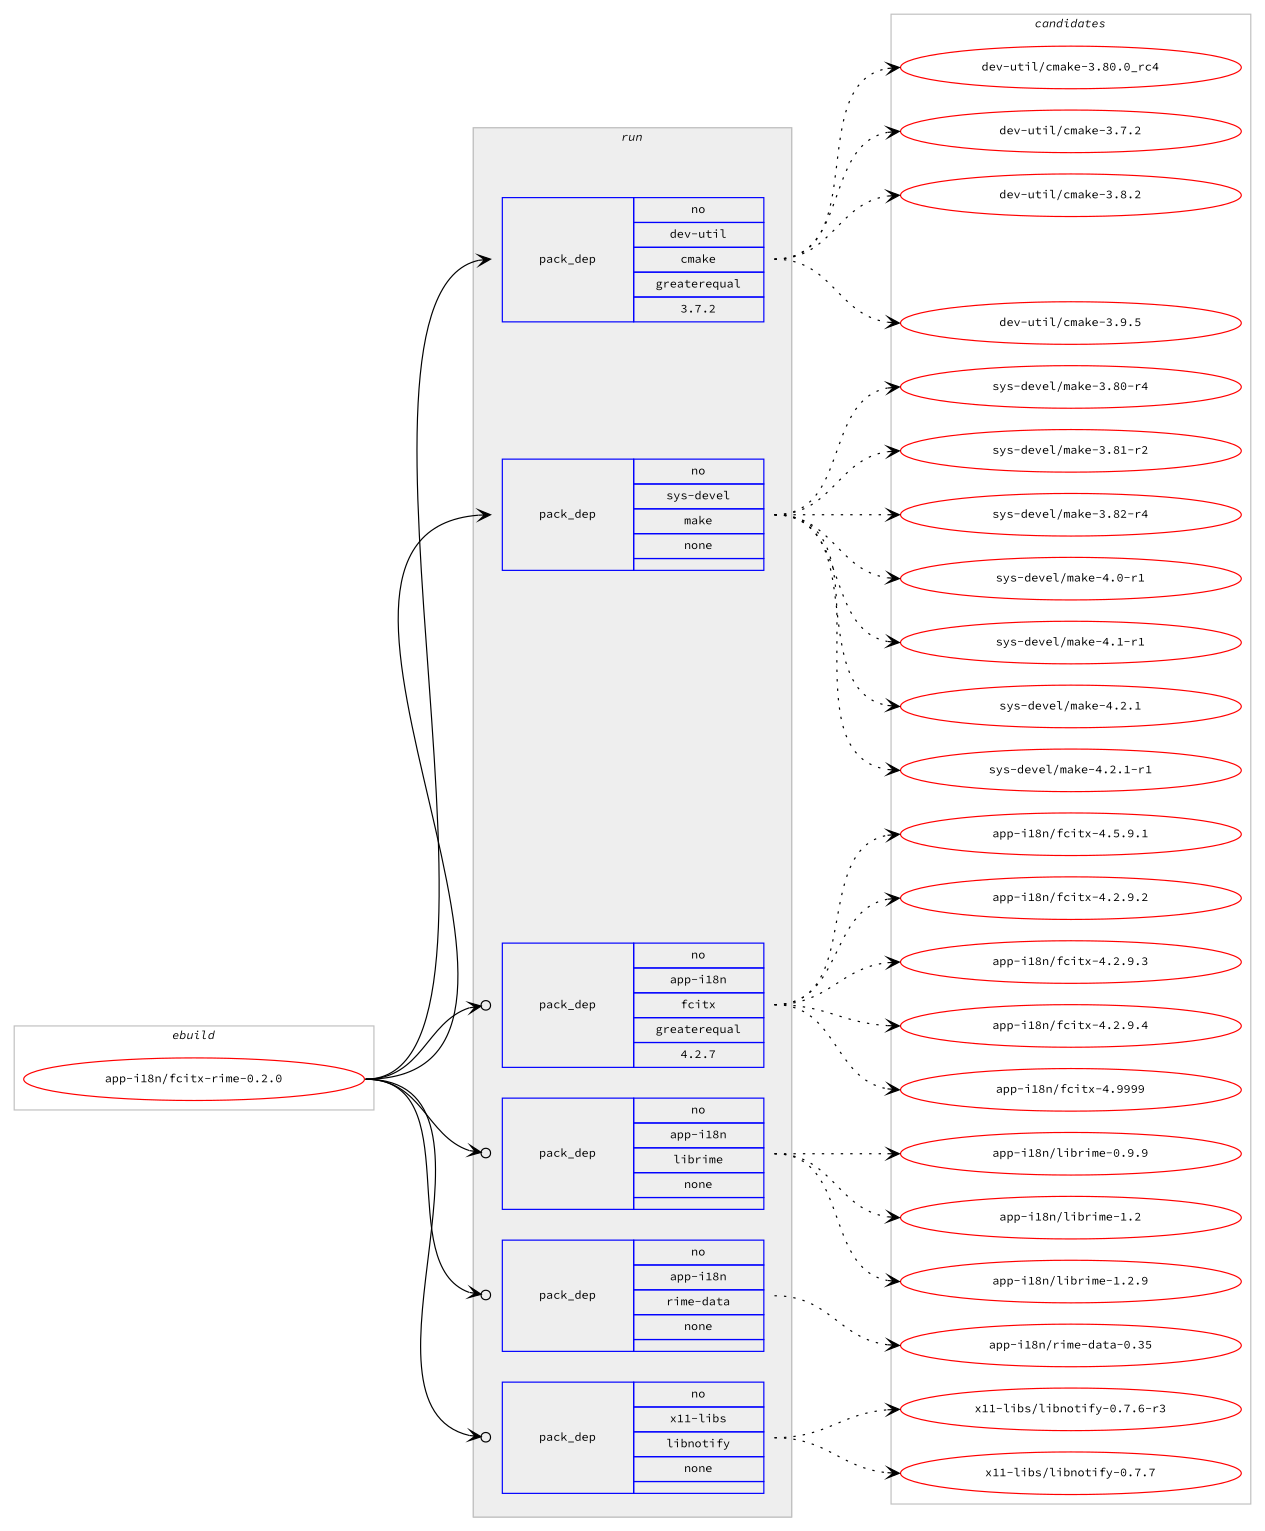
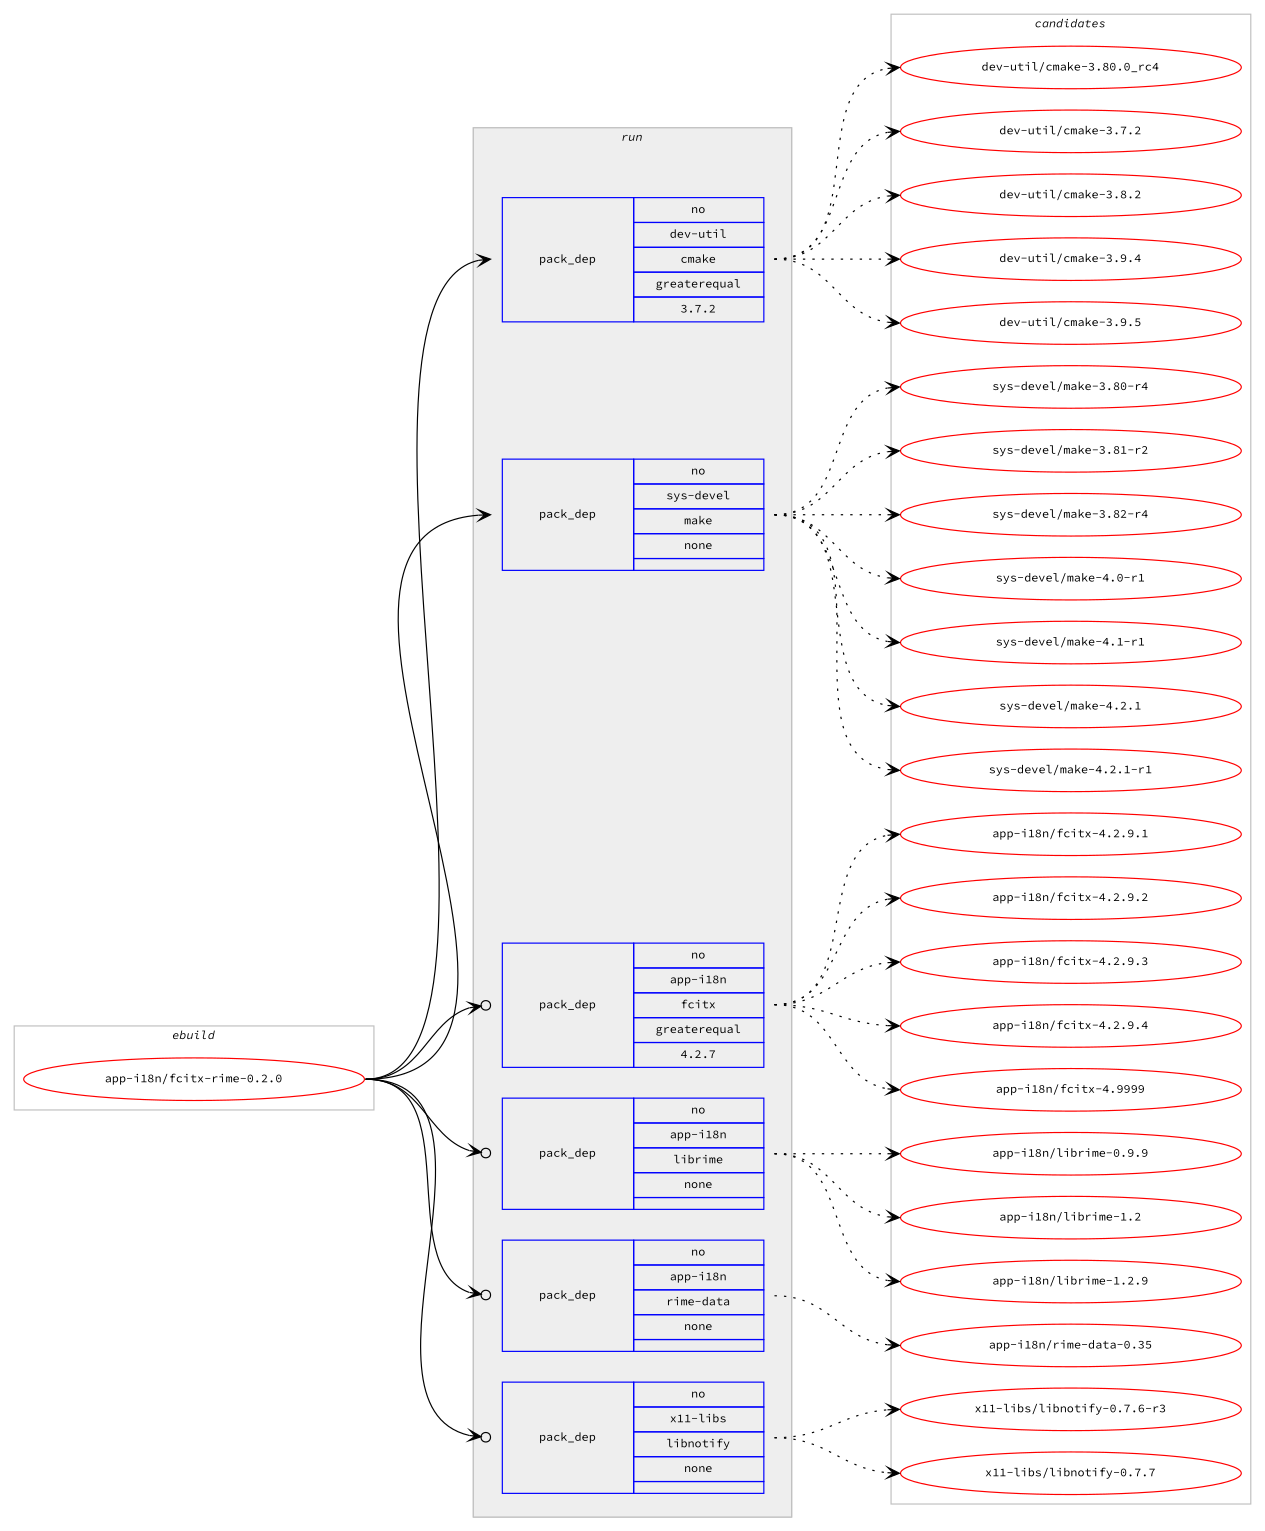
node "dev-util/cmake-3.9.4": added
node "app-i18n/fcitx-4.5.9.1": label "app-i18n/fcitx-4.5.9.1" -> "app-i18n/fcitx-4.2.9.1"
